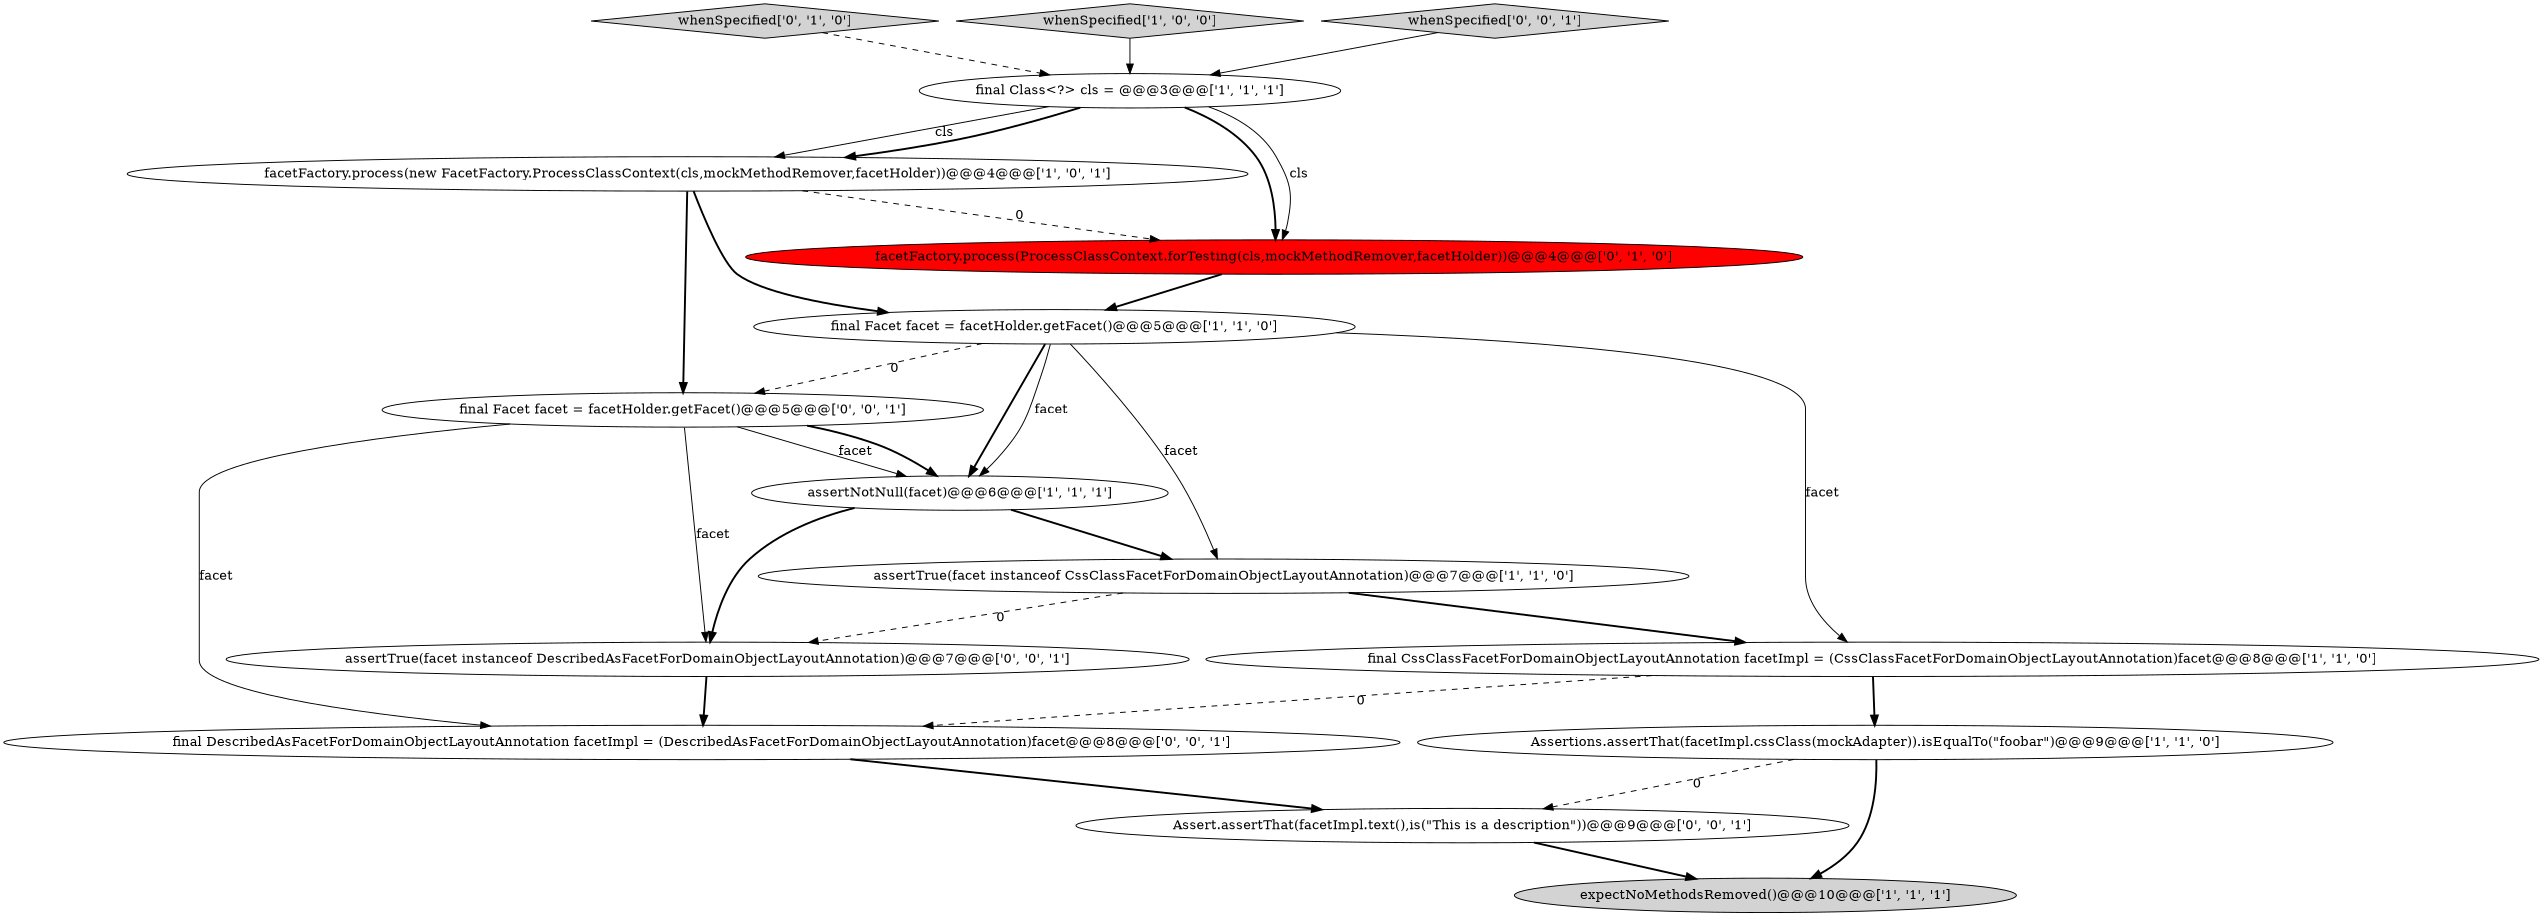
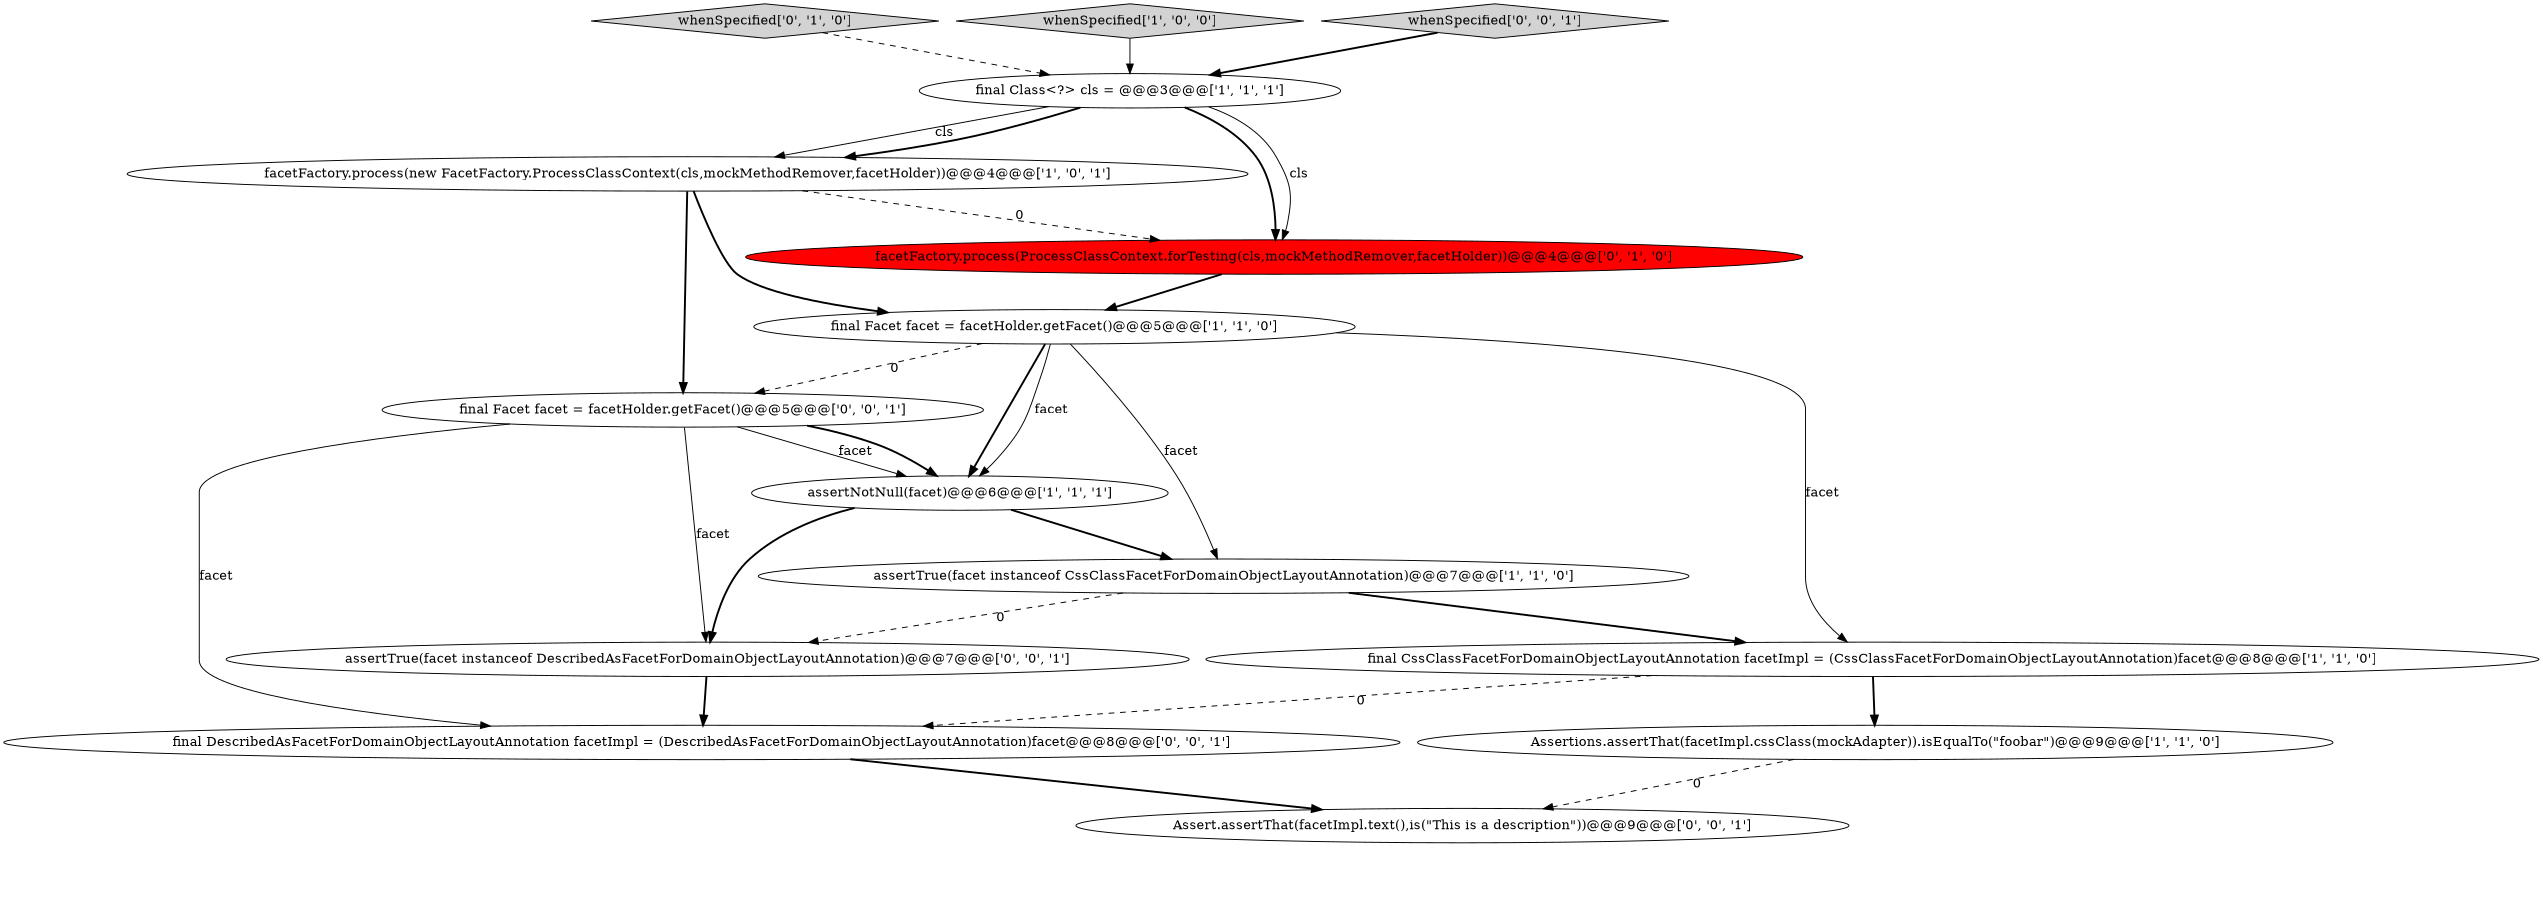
edge "whenSpecified['0', '0', '1']" -> "final Class<?> cls = @@@3@@@['1', '1', '1']": style solid -> bold
node "expectNoMethodsRemoved()@@@10@@@['1', '1', '1']": removed
